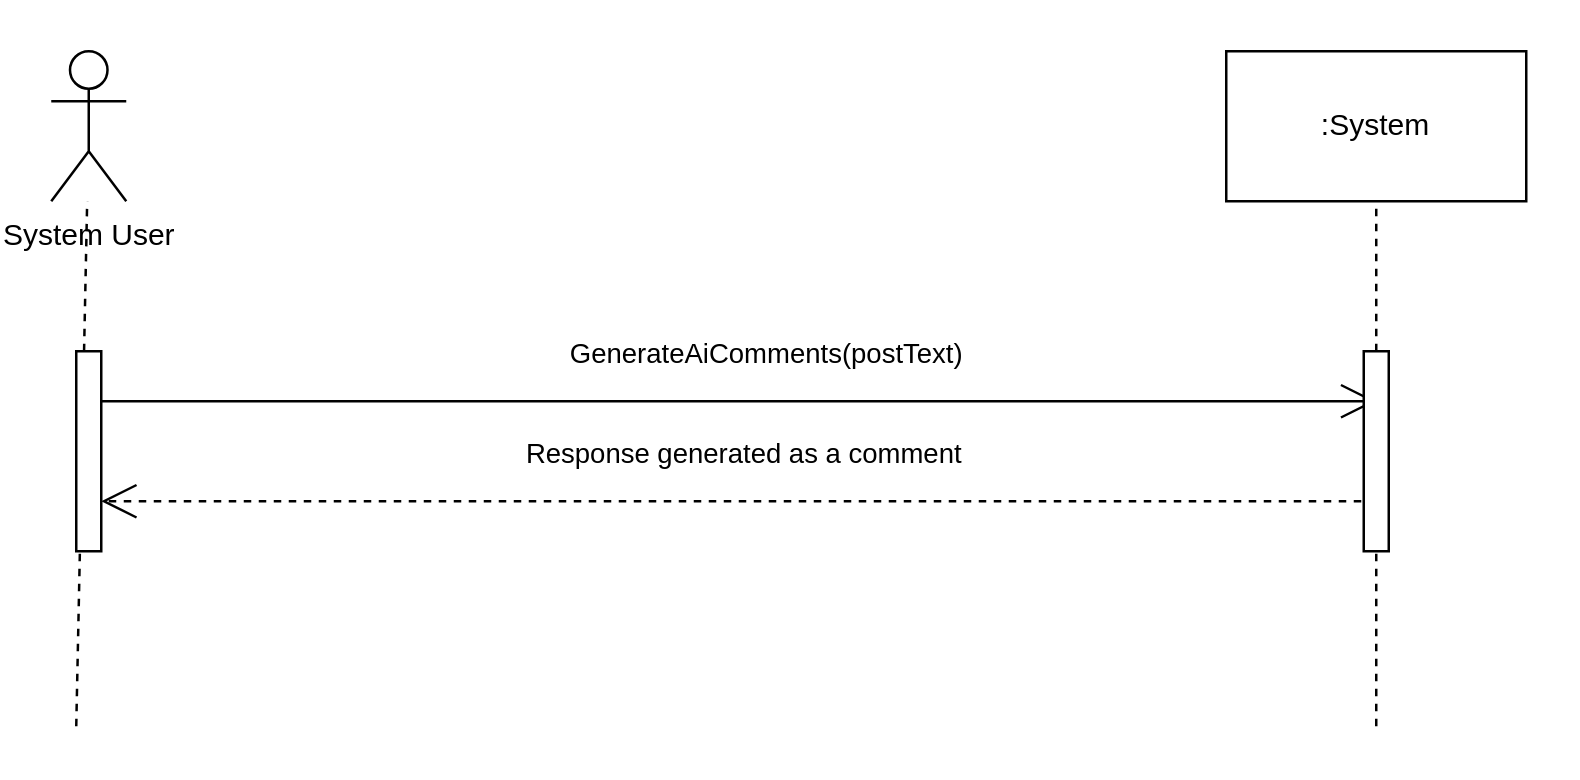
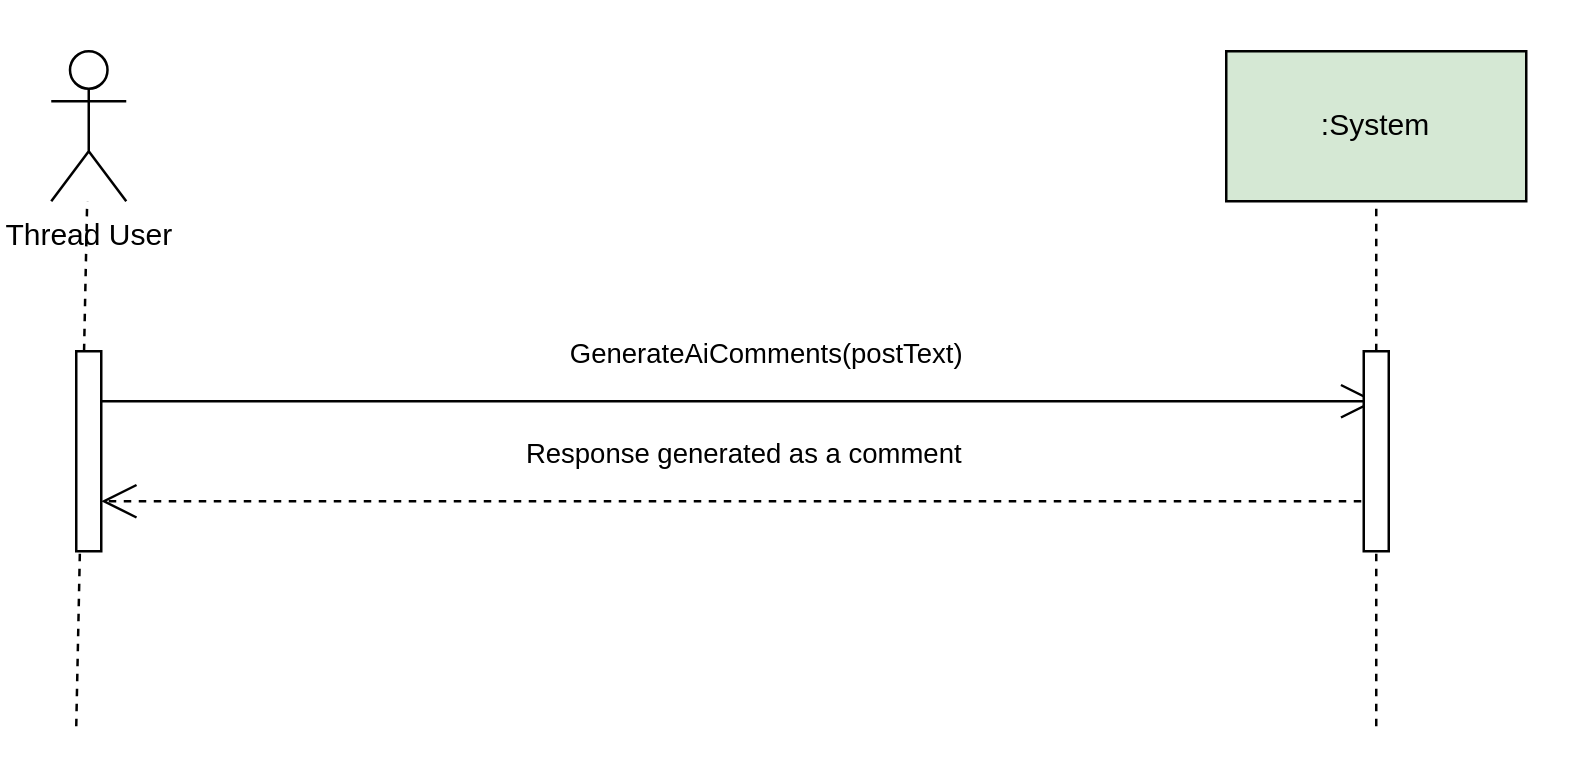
node ":System": fillcolor #ffffff -> #d5e8d4
node "System User": label "System User" -> "Thread User"
